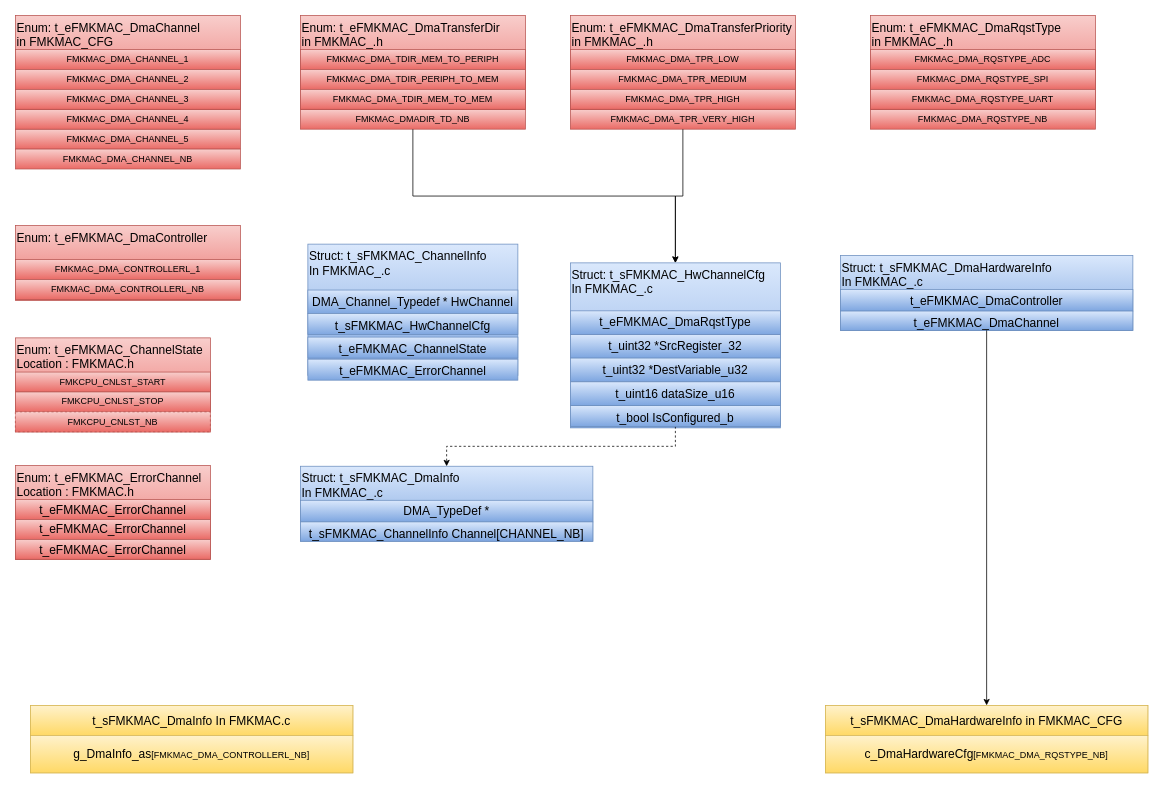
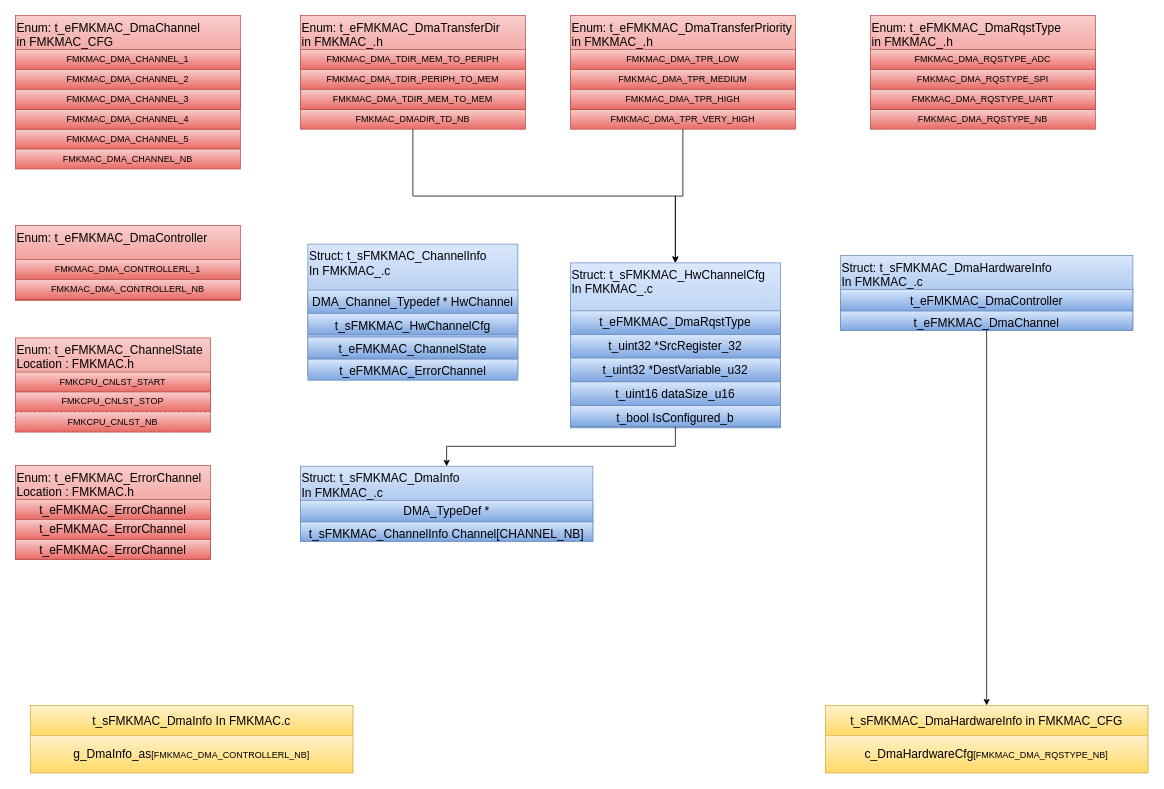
edge "t_bool IsConfigured_b" -> "Struct: t_sFMKMAC_DmaInfo In FMKMAC_.c": style dashed -> solid
